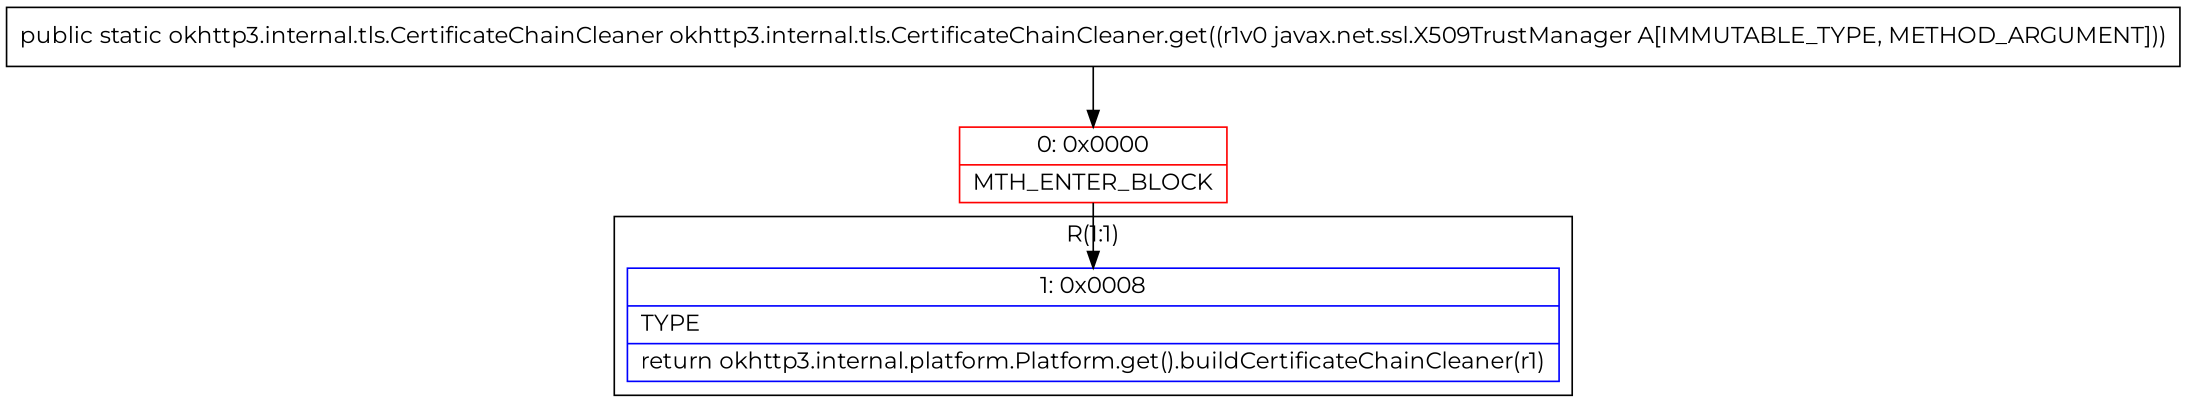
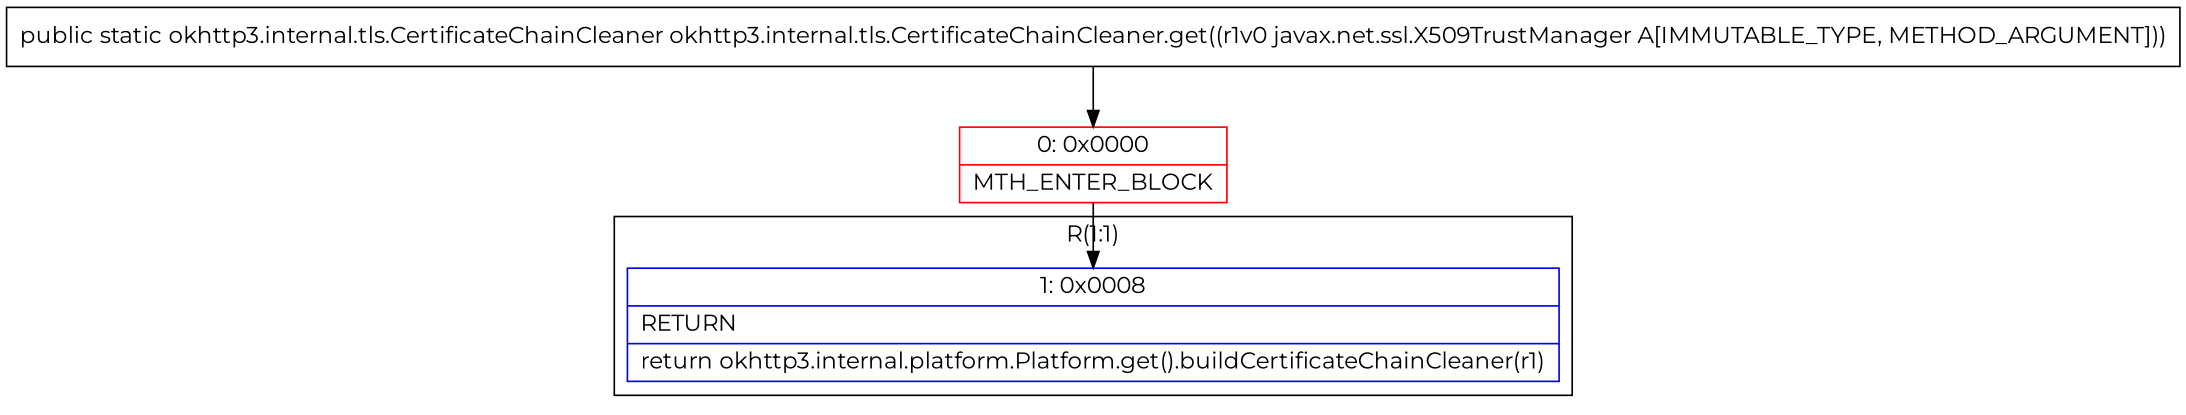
node "1: 0x0008": text "TYPE" -> "RETURN"
